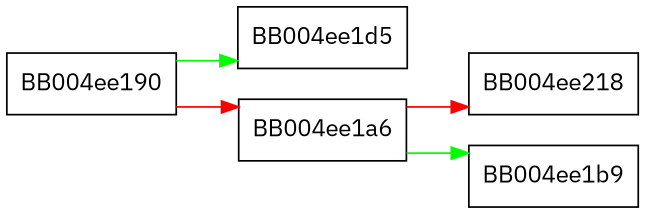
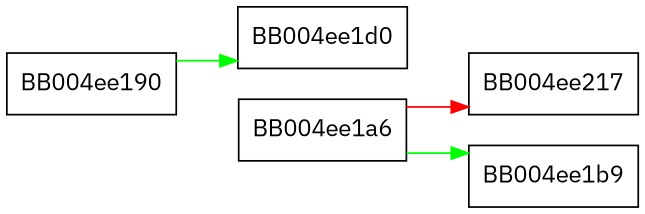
node "BB004ee1d5": label "BB004ee1d5" -> "BB004ee1d0"
node "BB004ee218": label "BB004ee218" -> "BB004ee217"
edge "BB004ee190" -> "BB004ee1a6": removed
